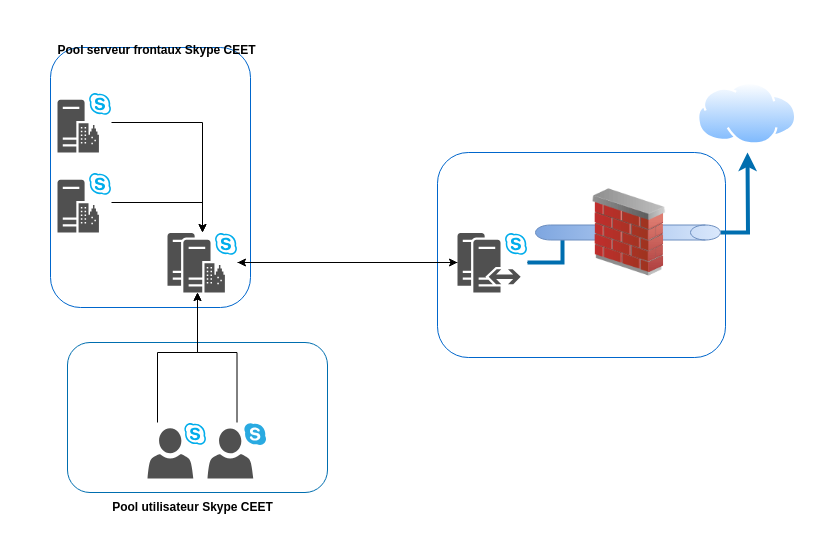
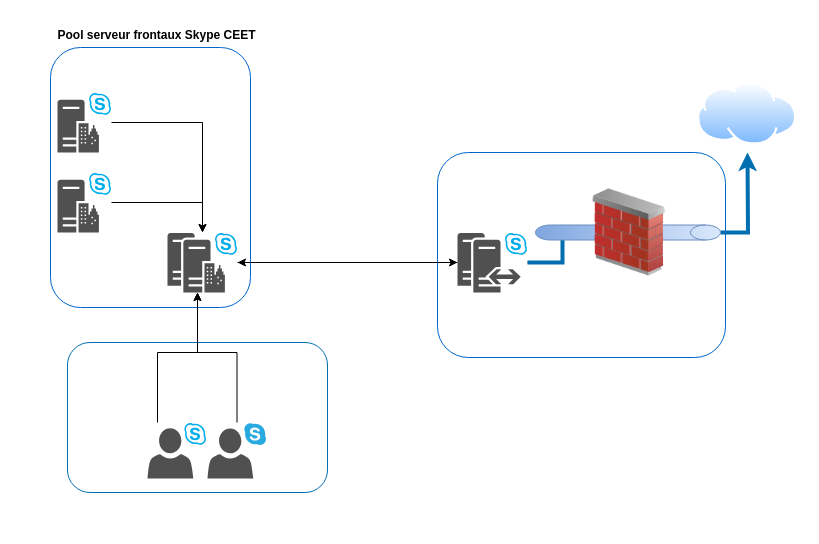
node "Pool serveur frontaux Skype CEET": moved (157, 51) -> (157, 36)
node "Pool utilisateur Skype CEET": removed
